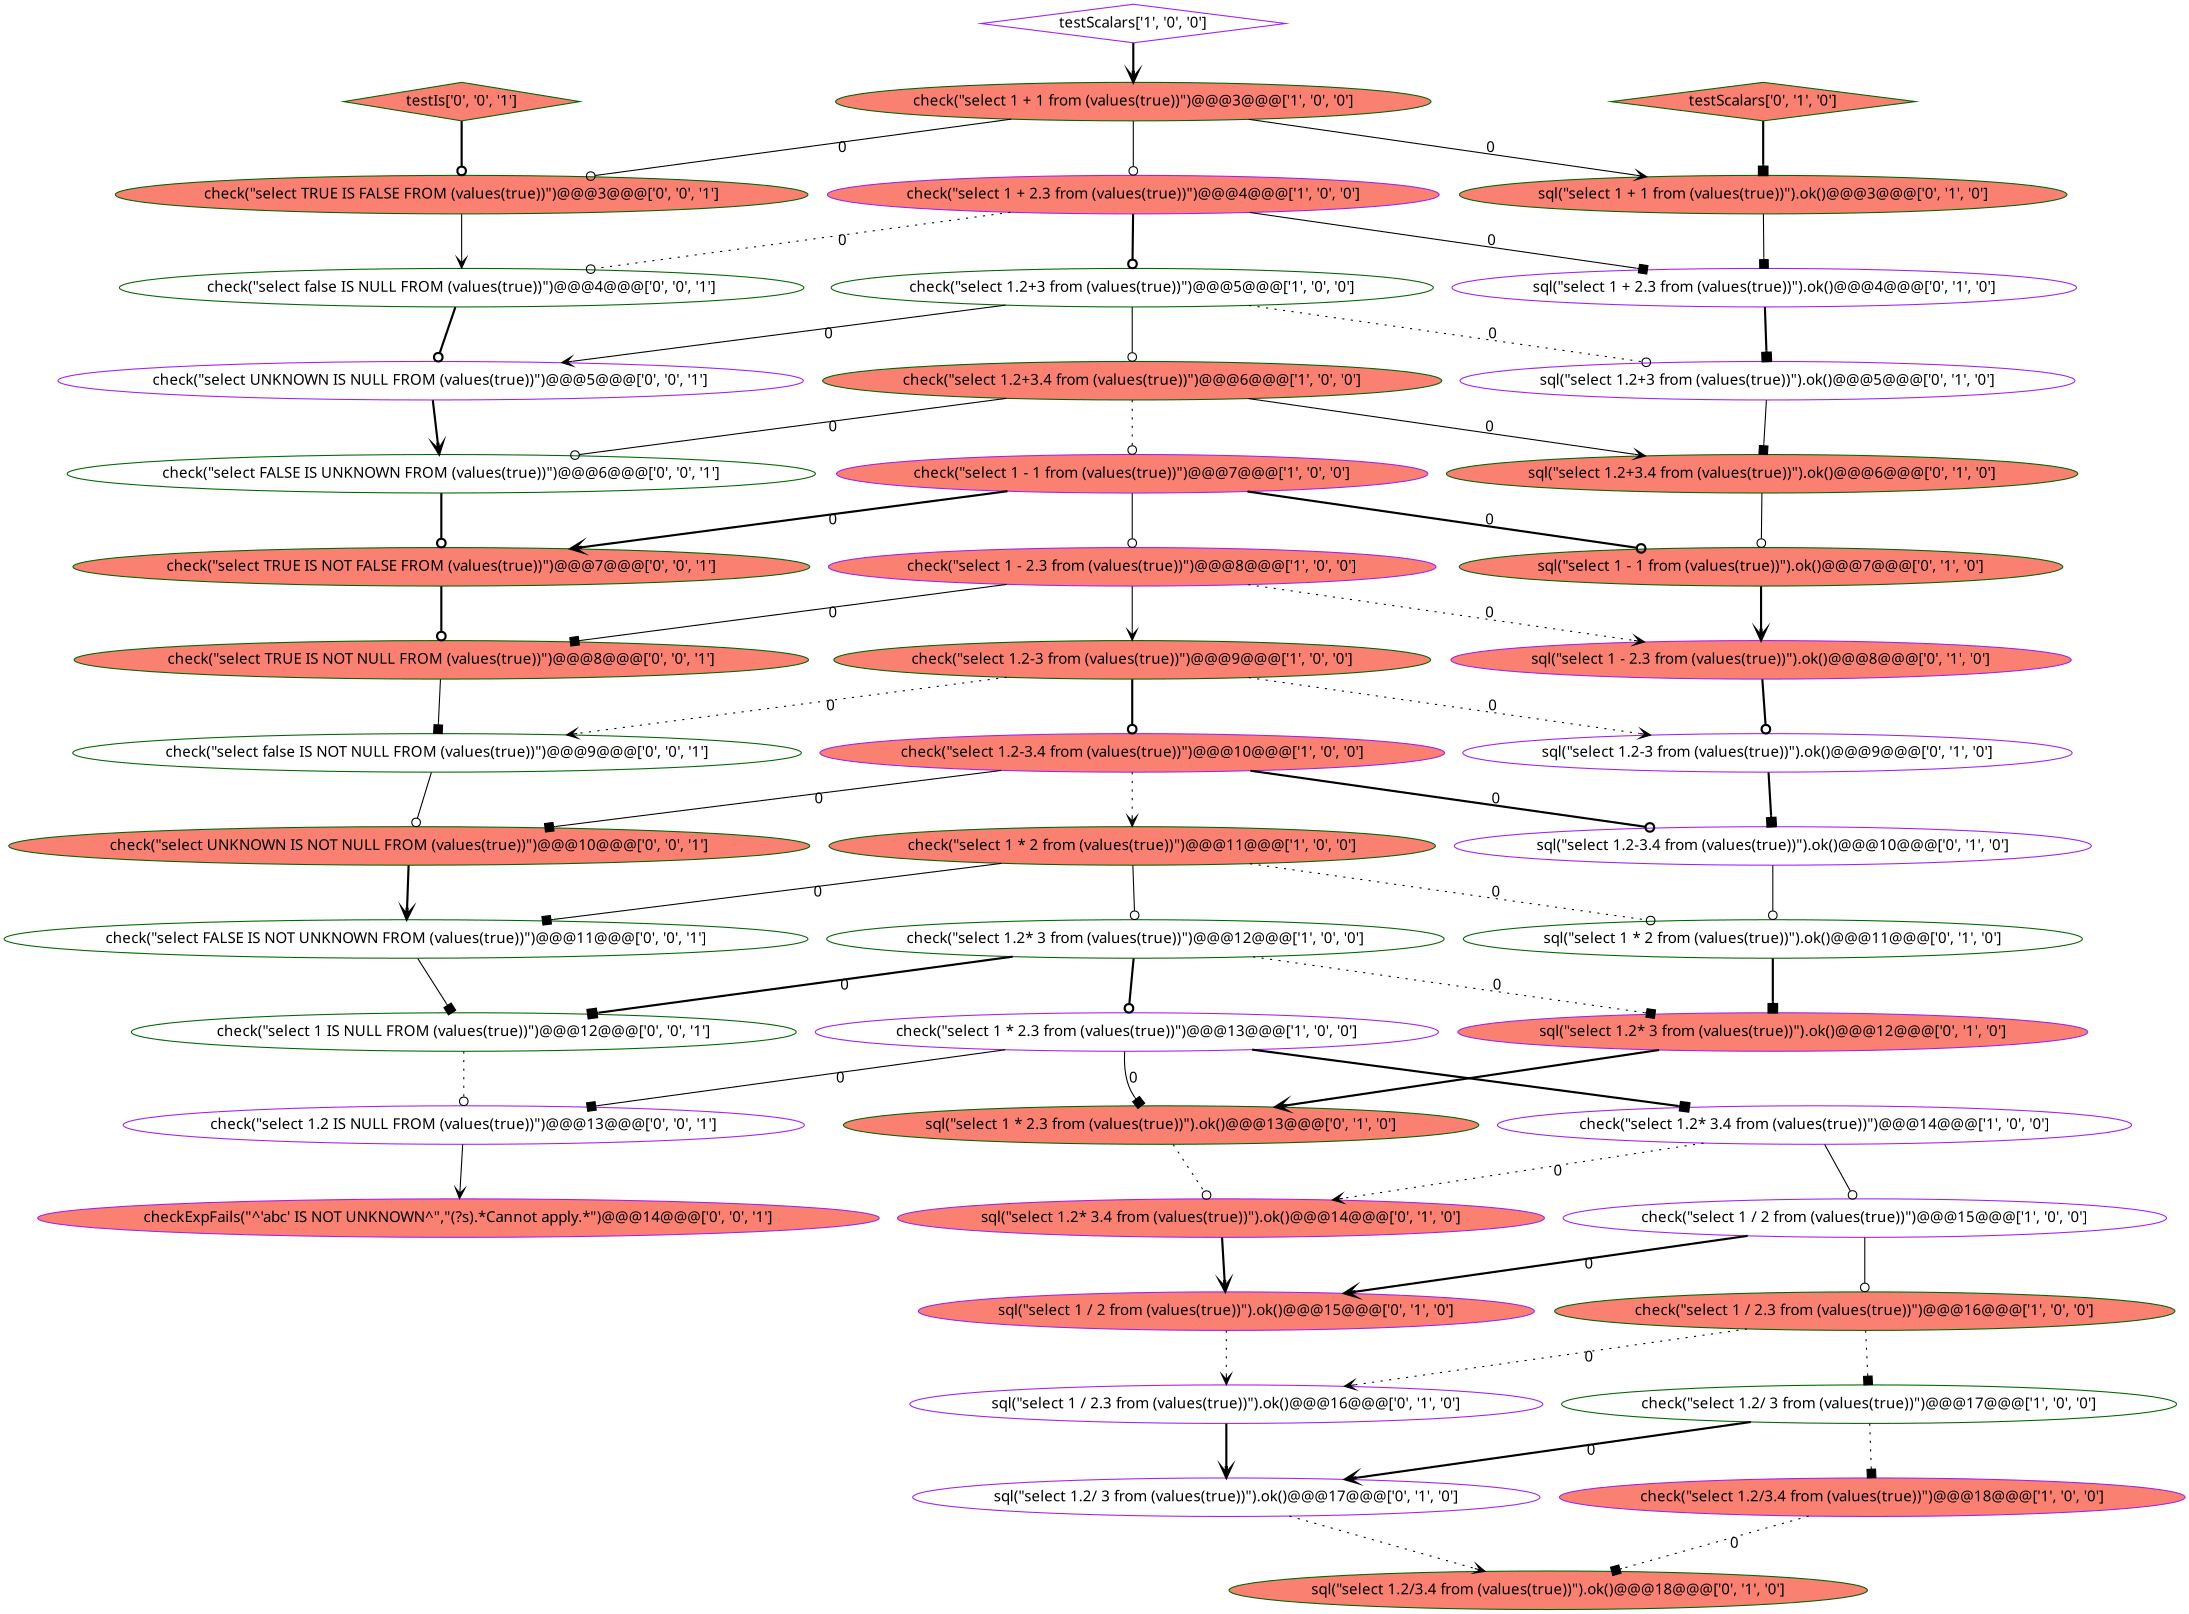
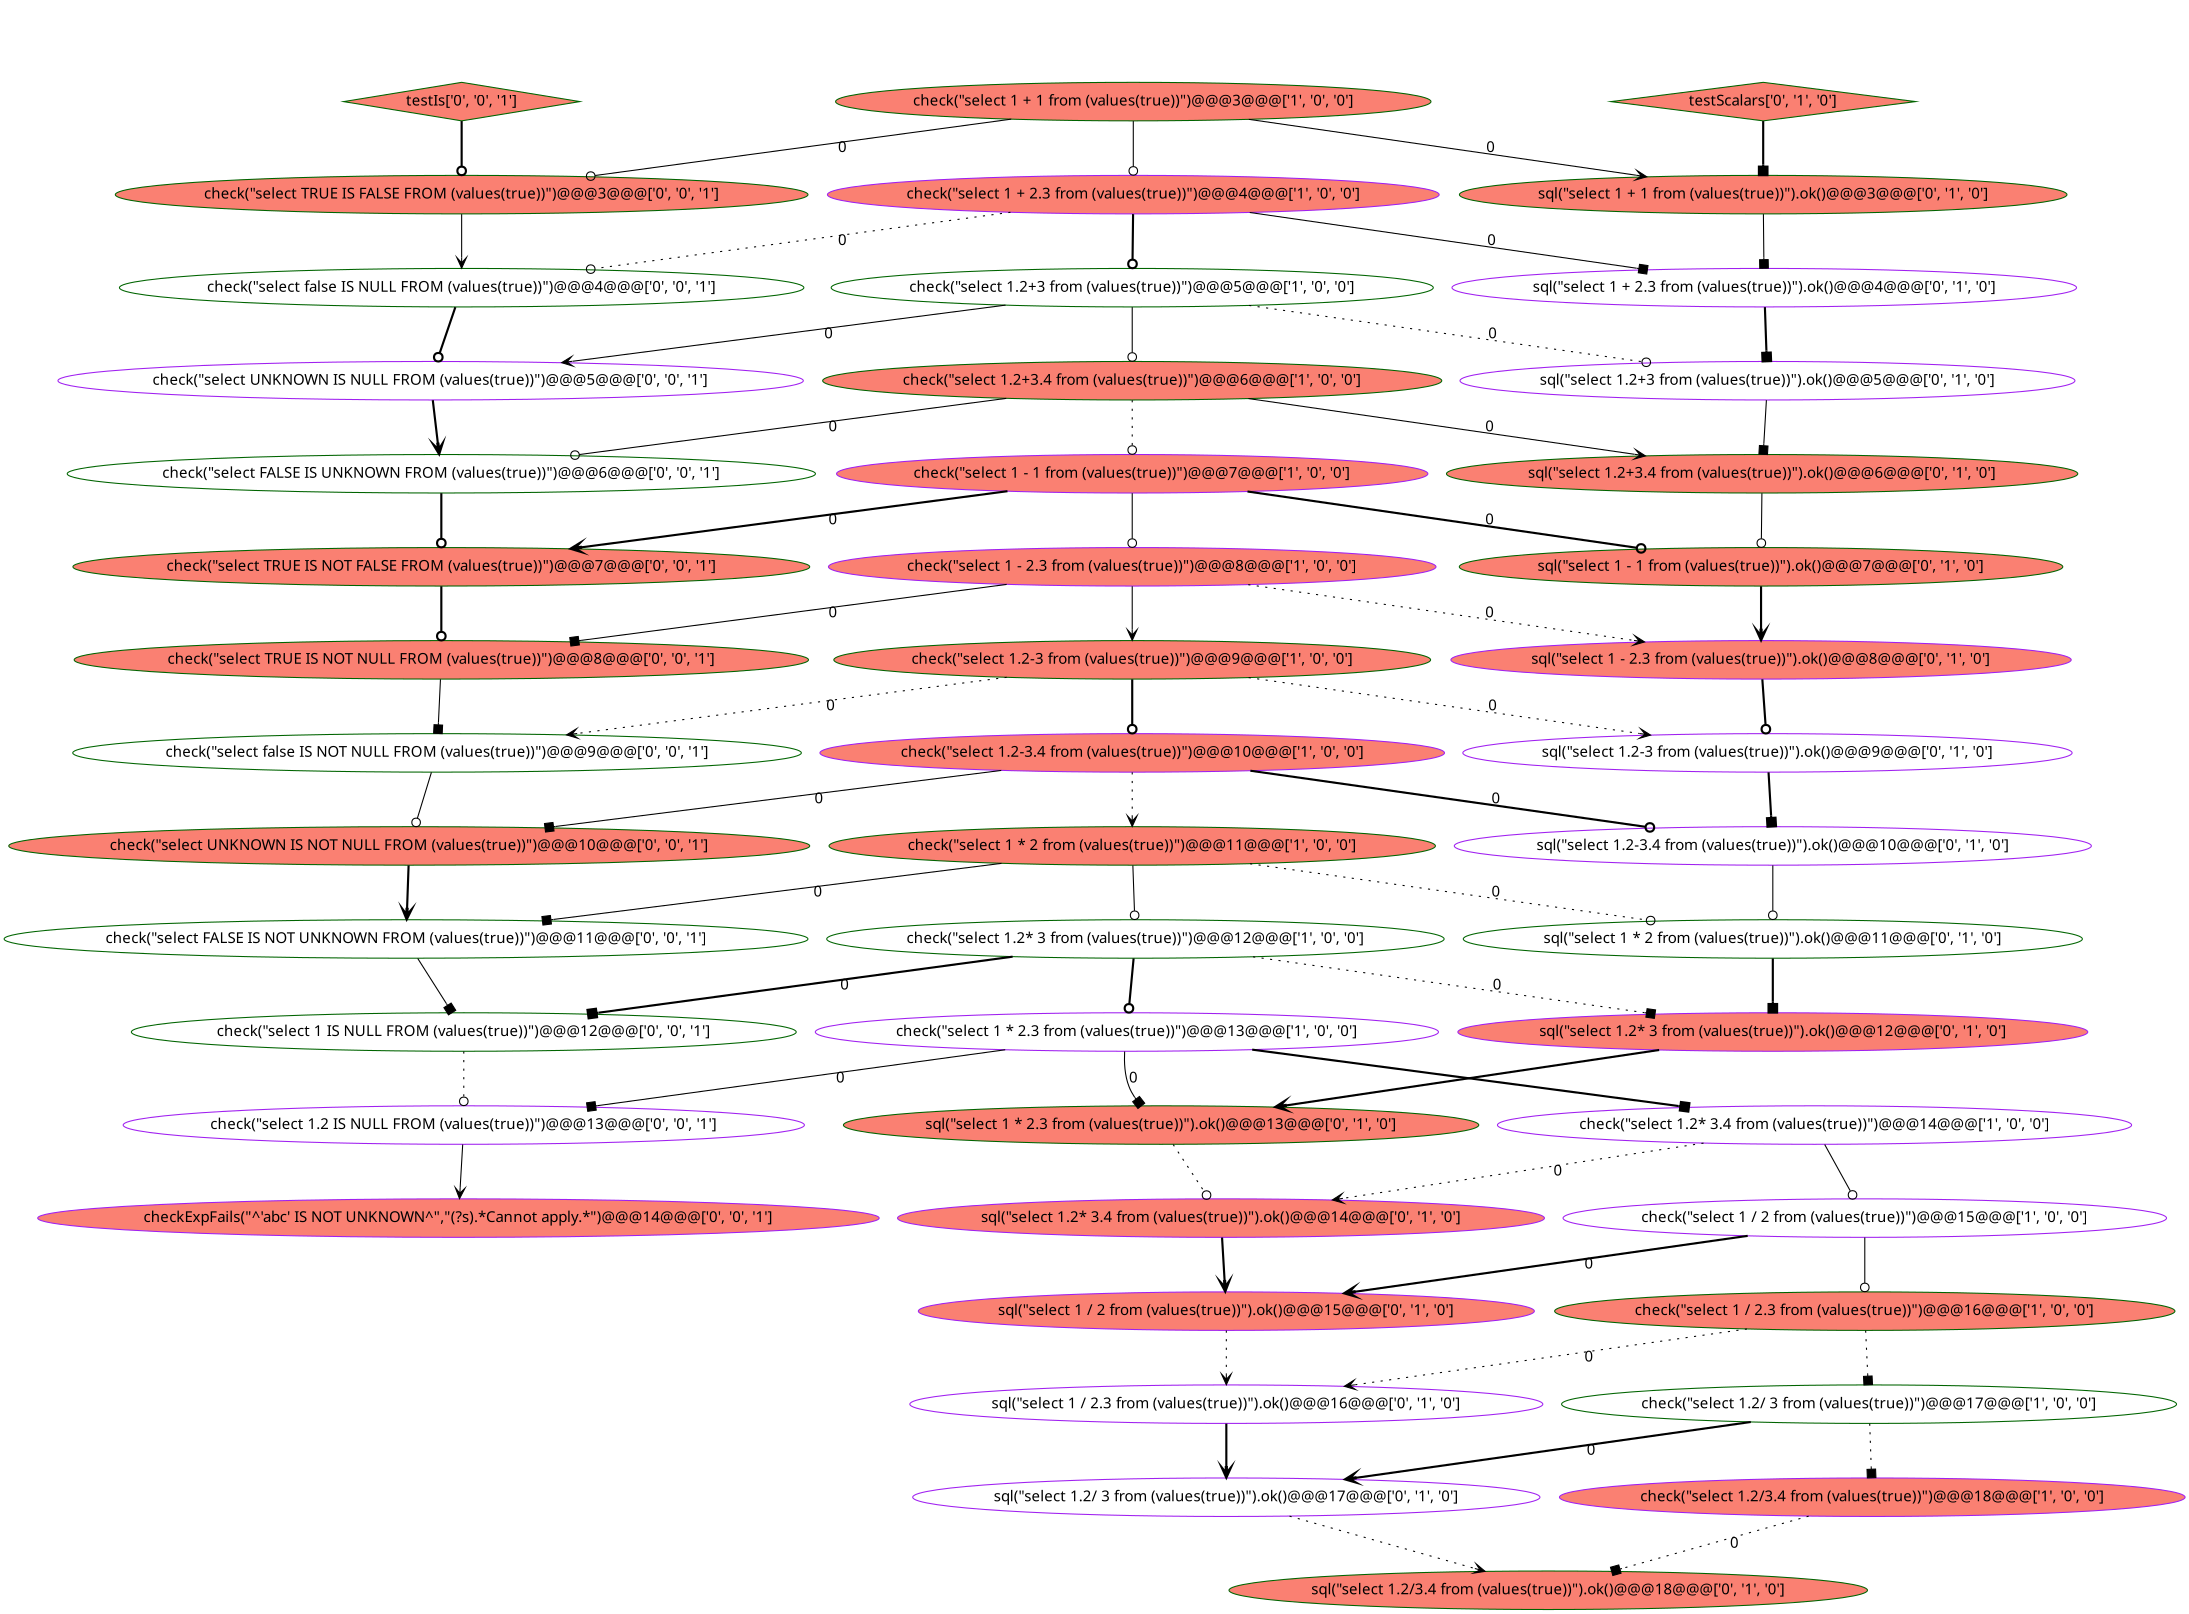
node "testScalars['1', '0', '0']": removed
